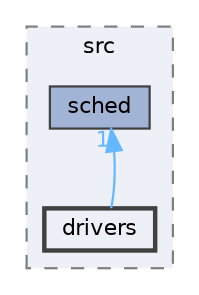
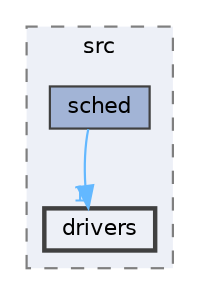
edge "drivers" -> "sched": reversed
